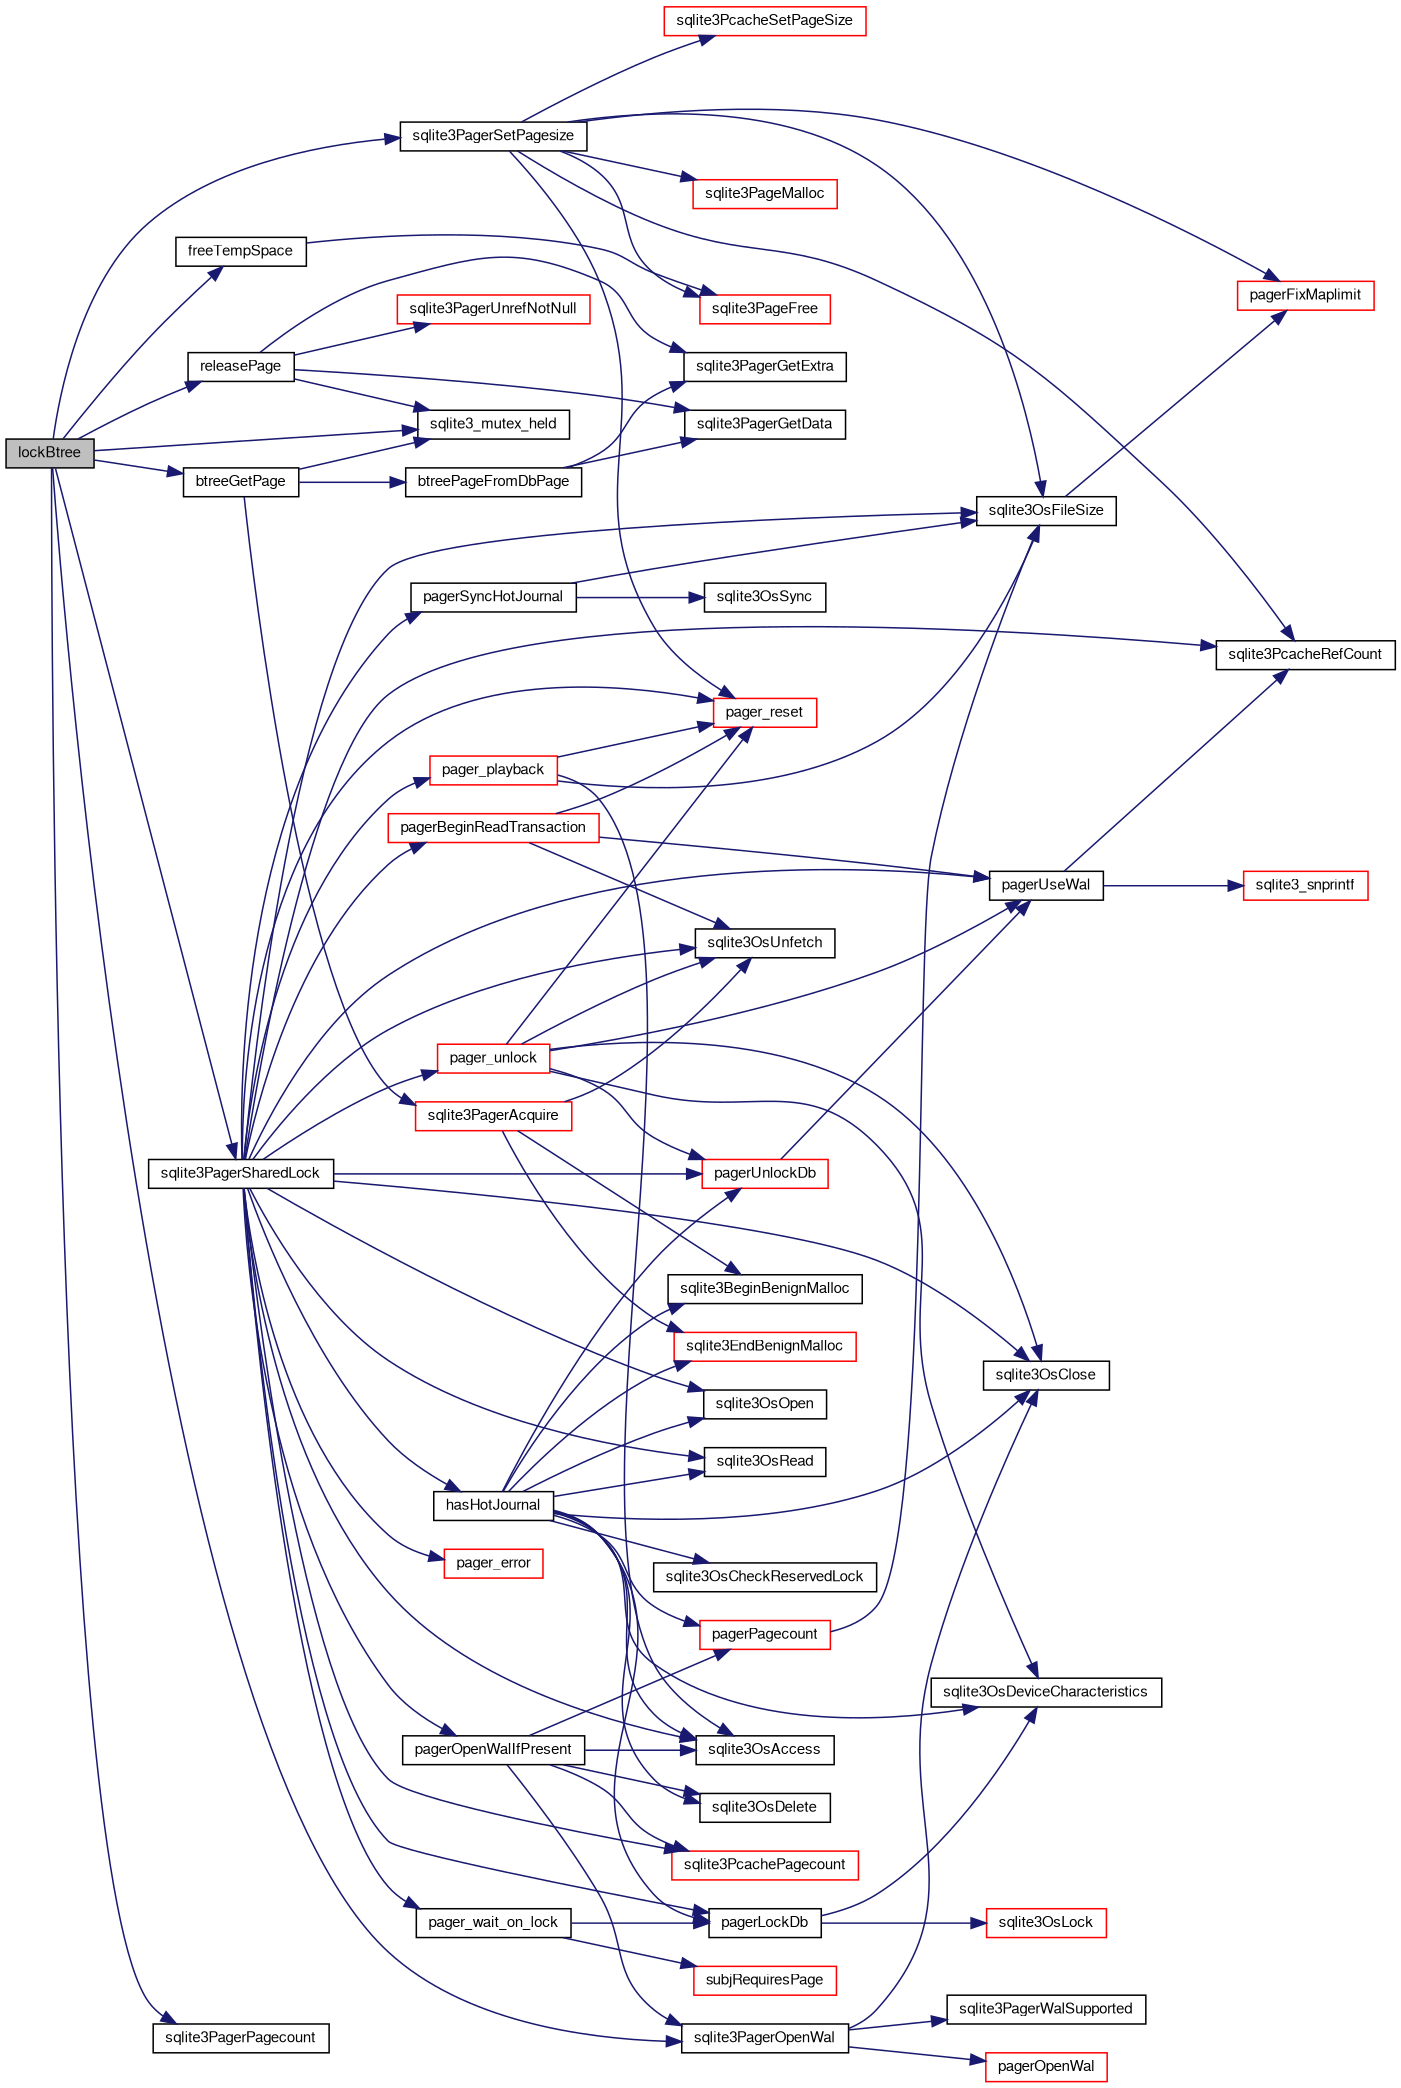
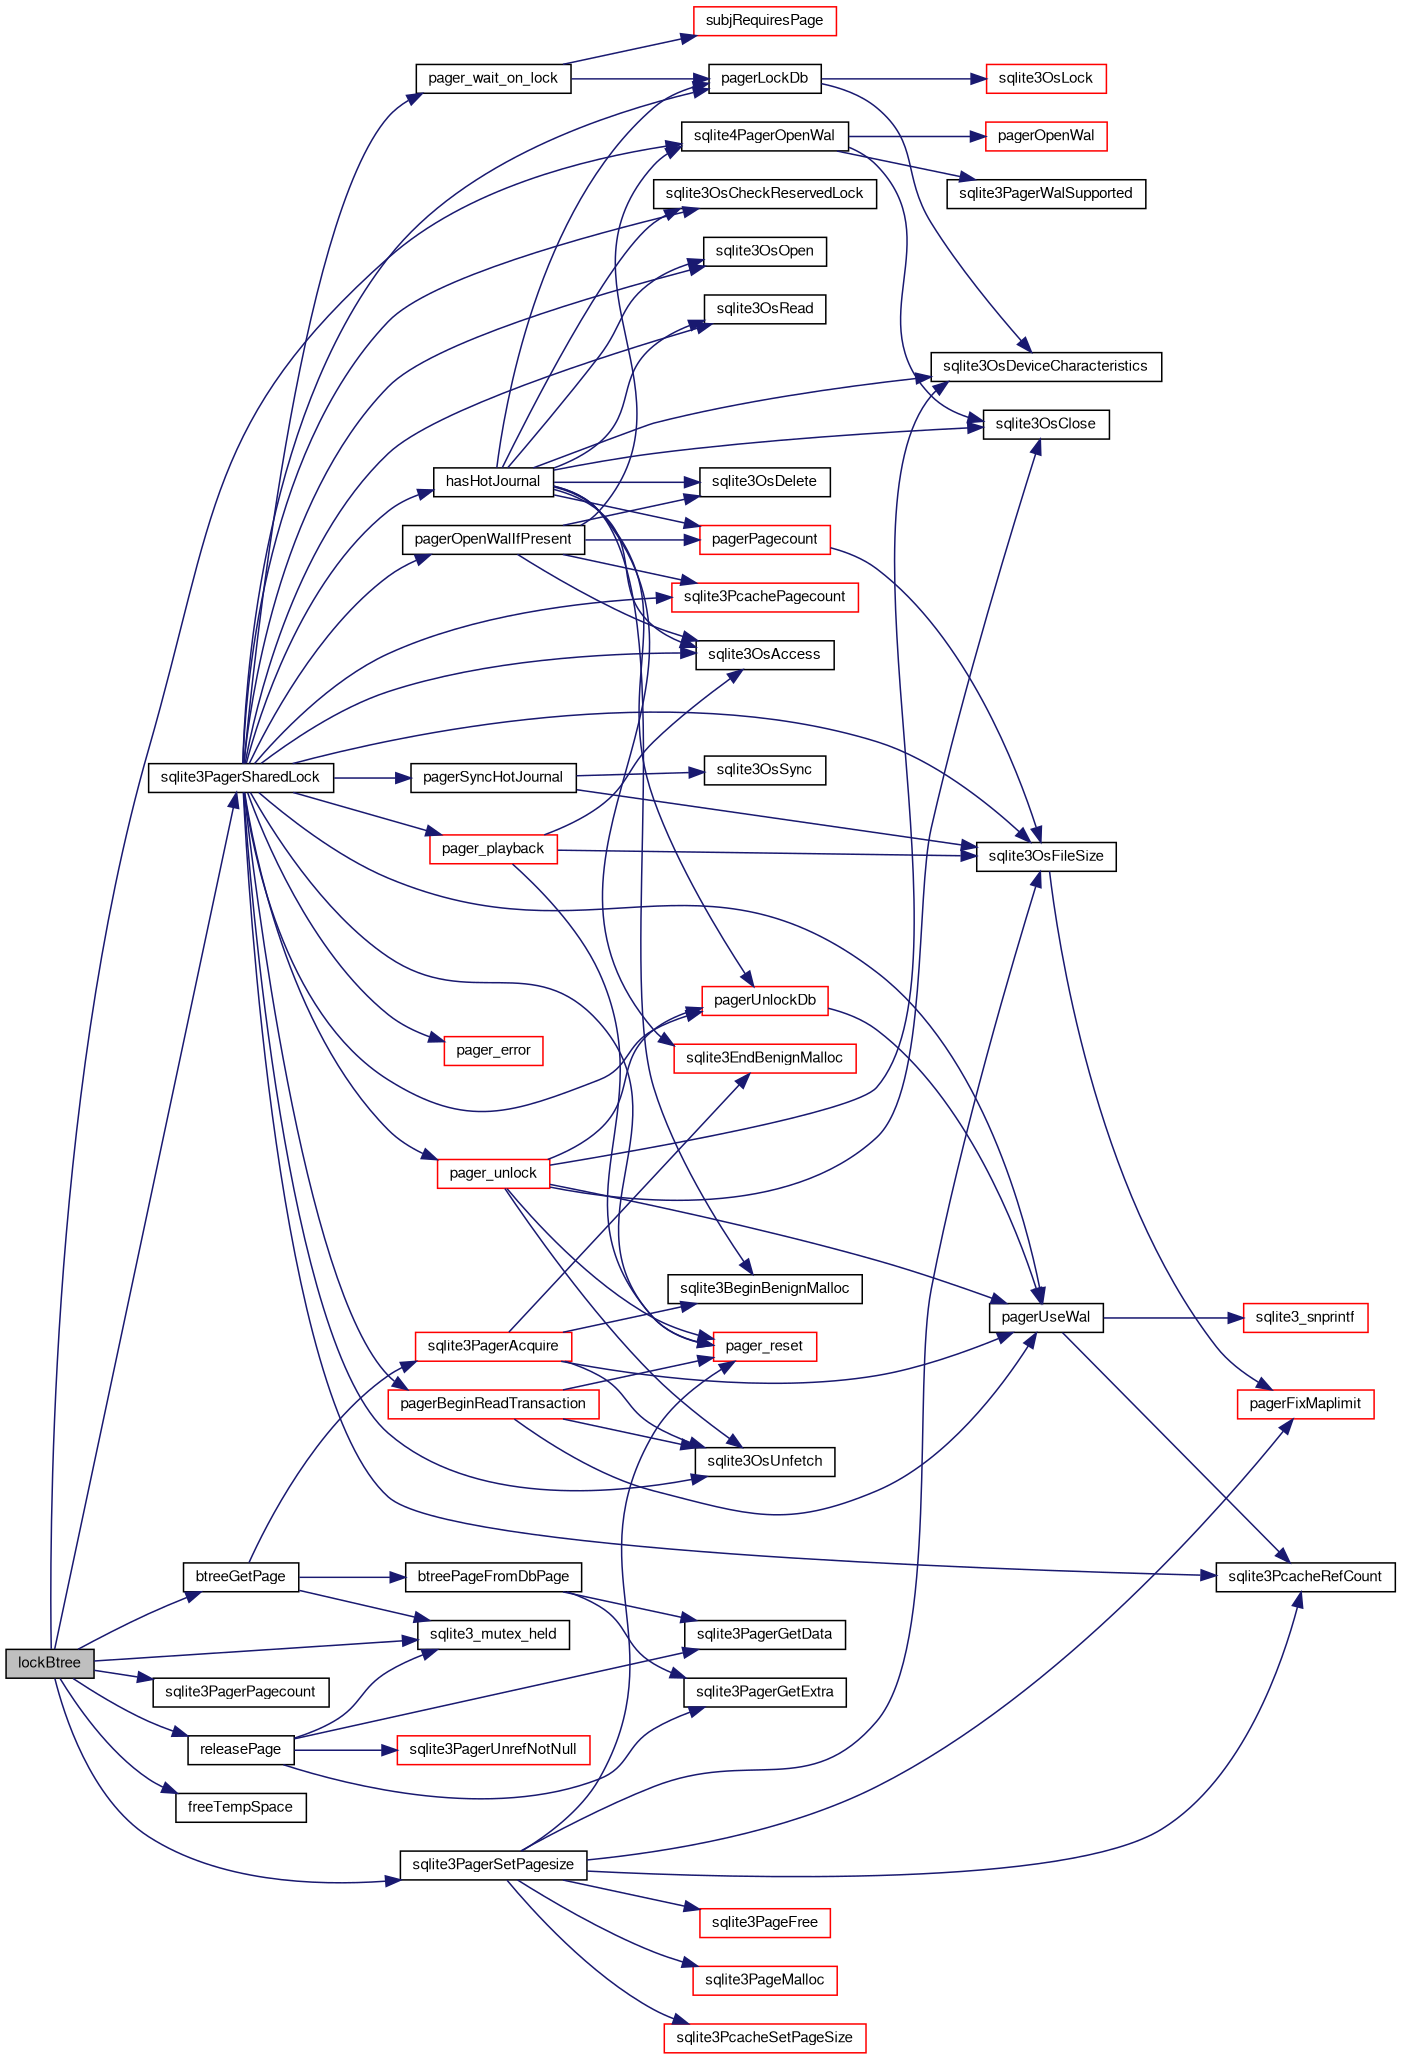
edge "freeTempSpace" -> "sqlite3PageFree": removed
edge "sqlite3PagerSharedLock" -> "sqlite3OsClose": now "sqlite3PagerSharedLock" -> "sqlite3OsCheckReservedLock"
edge "sqlite3PagerAcquire" -> "pagerUseWal": added
node "sqlite3PagerOpenWal": label "sqlite3PagerOpenWal" -> "sqlite4PagerOpenWal"
